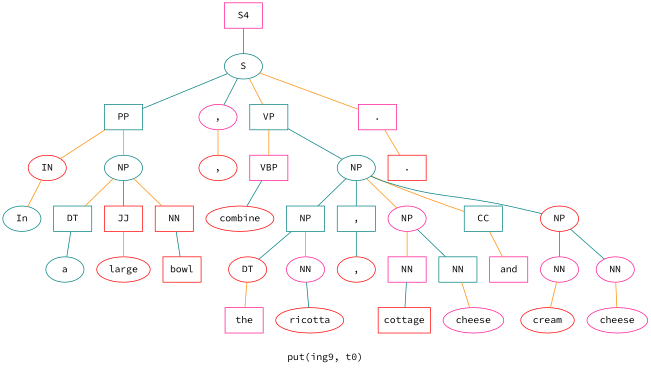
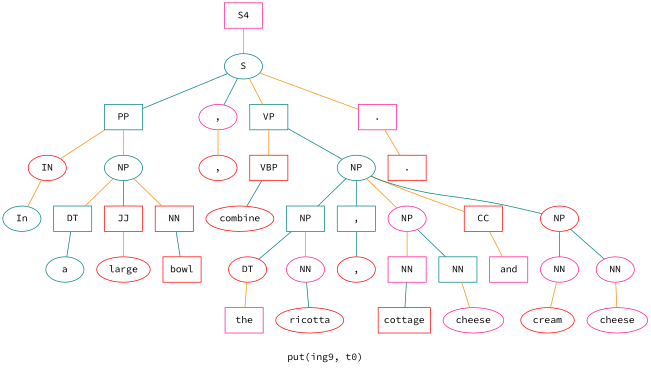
edge "S4" -- "S": color teal -> darkorange
node "VBP": color deeppink -> red
node "CC": color teal -> red
